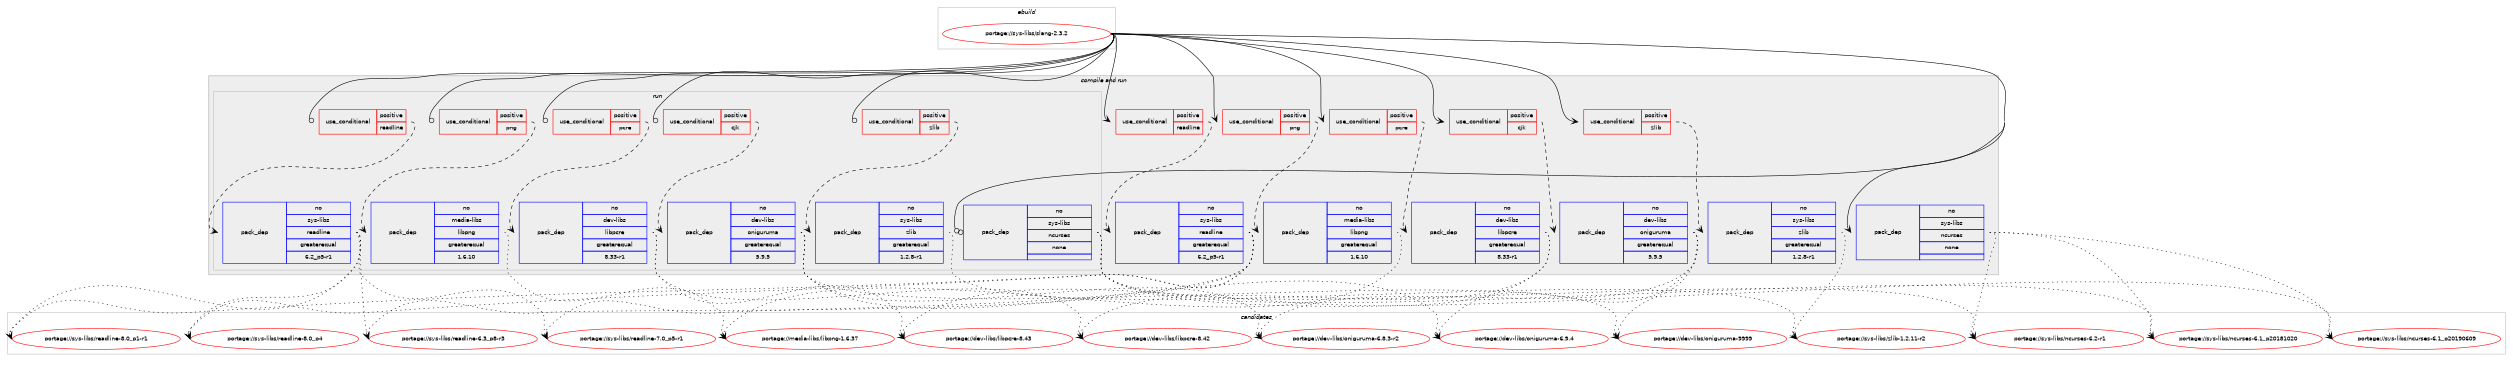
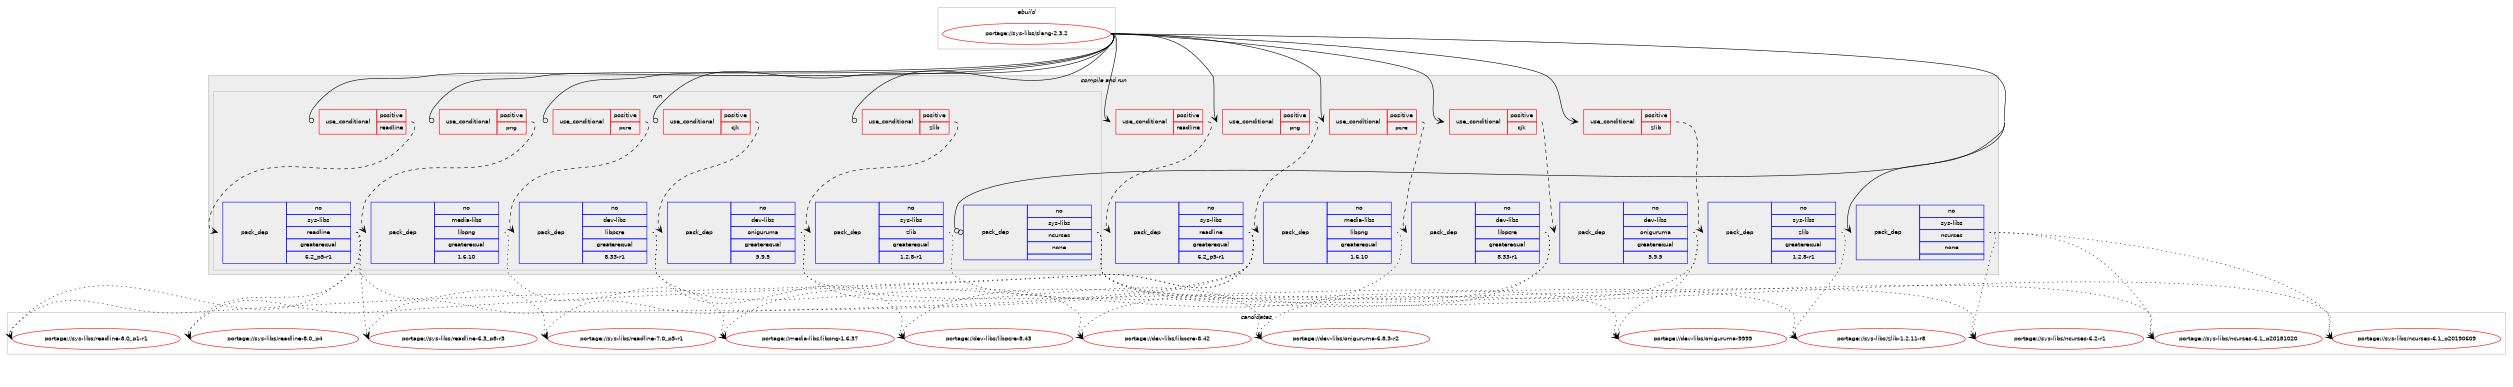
node "portage://dev-libs/oniguruma-6.9.4": removed
node "portage://sys-libs/zlib-1.2.11-r2": label "portage://sys-libs/zlib-1.2.11-r2" -> "portage://sys-libs/zlib-1.2.11-r8"
